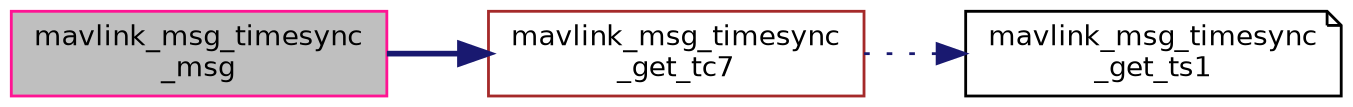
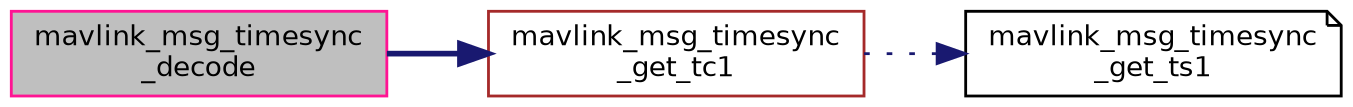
node "mavlink_msg_timesync _msg": label "mavlink_msg_timesync _msg" -> "mavlink_msg_timesync _decode"
node "mavlink_msg_timesync _get_tc7": label "mavlink_msg_timesync _get_tc7" -> "mavlink_msg_timesync _get_tc1"
